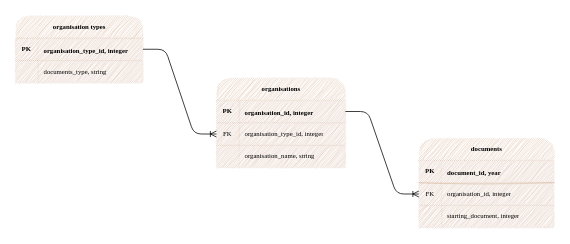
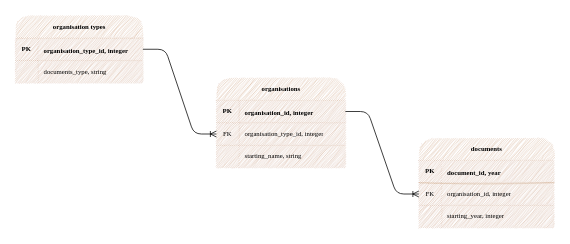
node "organisation_name, string": label "organisation_name, string" -> "starting_name, string"
node "starting_document, integer": label "starting_document, integer" -> "starting_year, integer"
